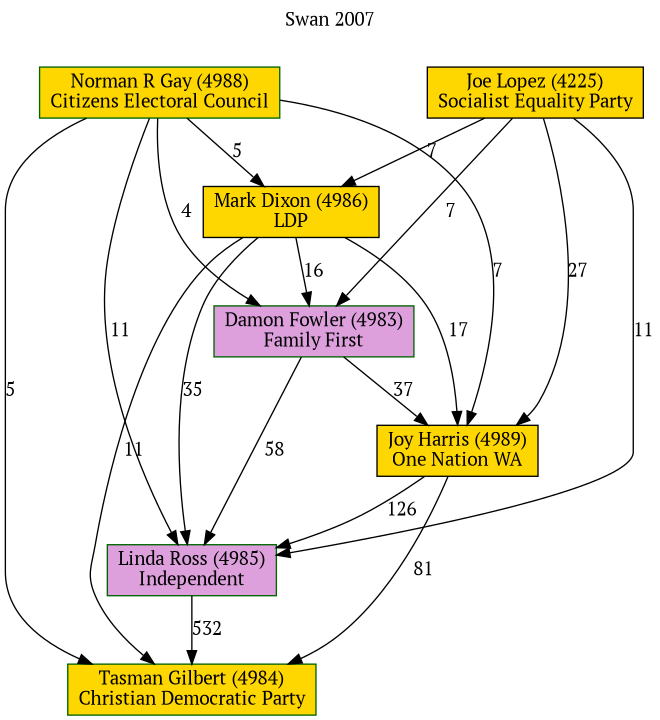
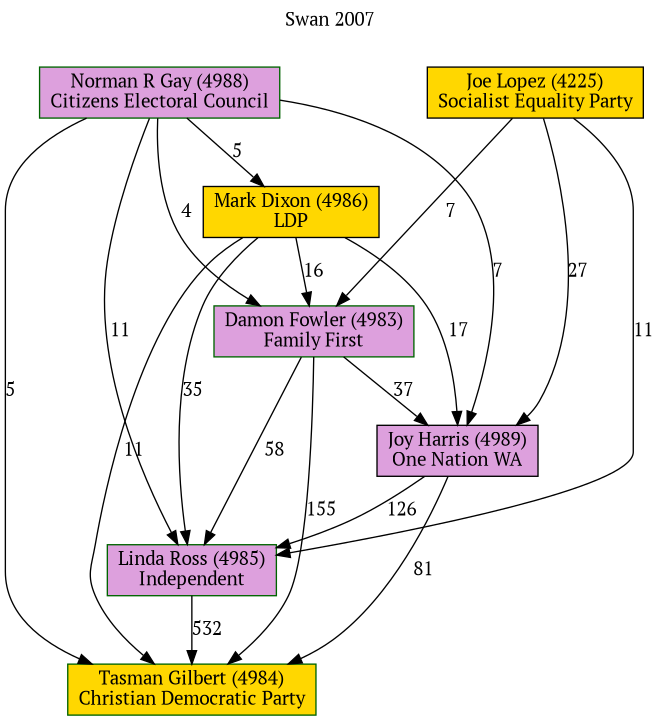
node "Norman R Gay (4988) Citizens Electoral Council": fillcolor gold -> plum
edge "Joe Lopez (4225) Socialist Equality Party" -> "Mark Dixon (4986) LDP": removed, label "7"
node "Joy Harris (4989) One Nation WA": fillcolor gold -> plum
edge "Damon Fowler (4983) Family First" -> "Tasman Gilbert (4984) Christian Democratic Party": added, label "155"
